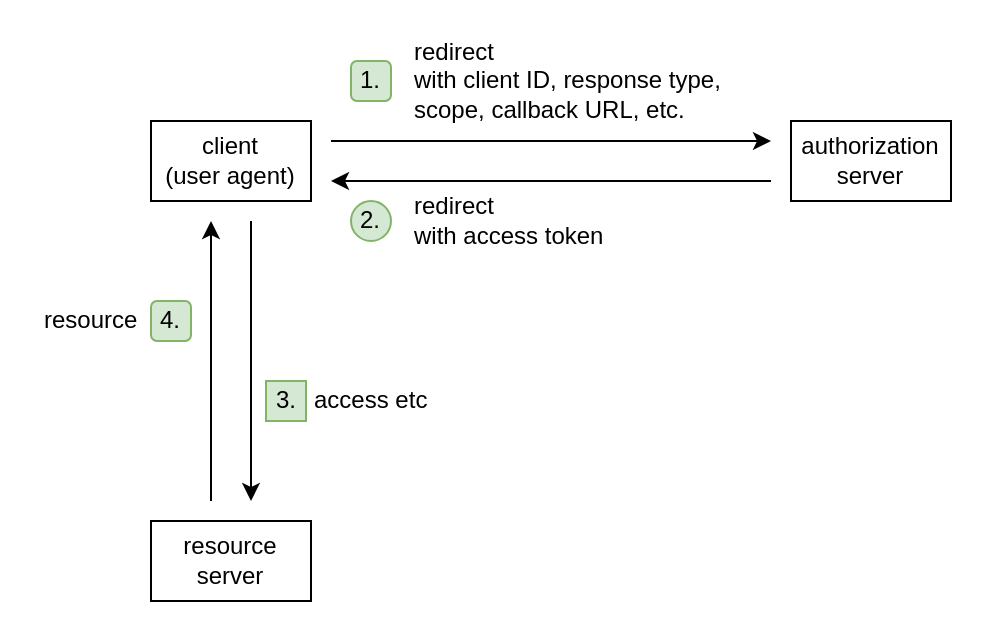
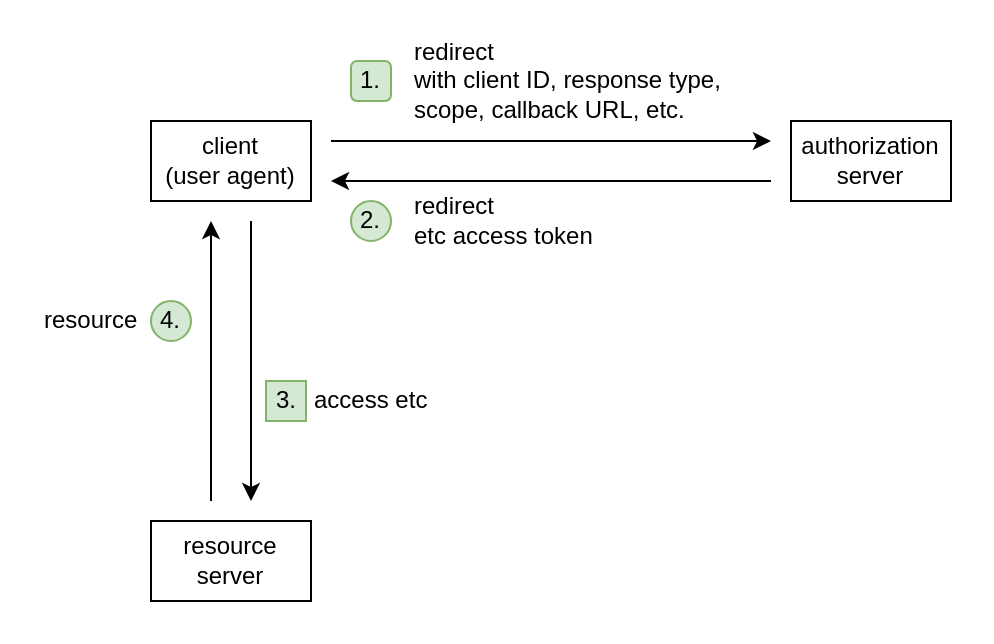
node "redirect with access token": label "redirect with access token" -> "redirect etc access token"
node "4.": shape rounded rectangle -> ellipse
